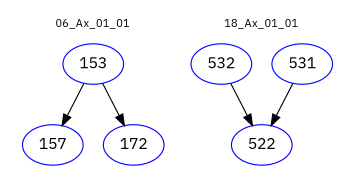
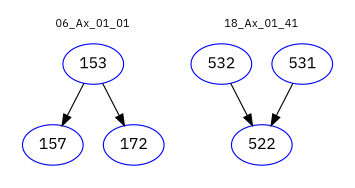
cluster "18_Ax_01_01": label "18_Ax_01_01" -> "18_Ax_01_41"
